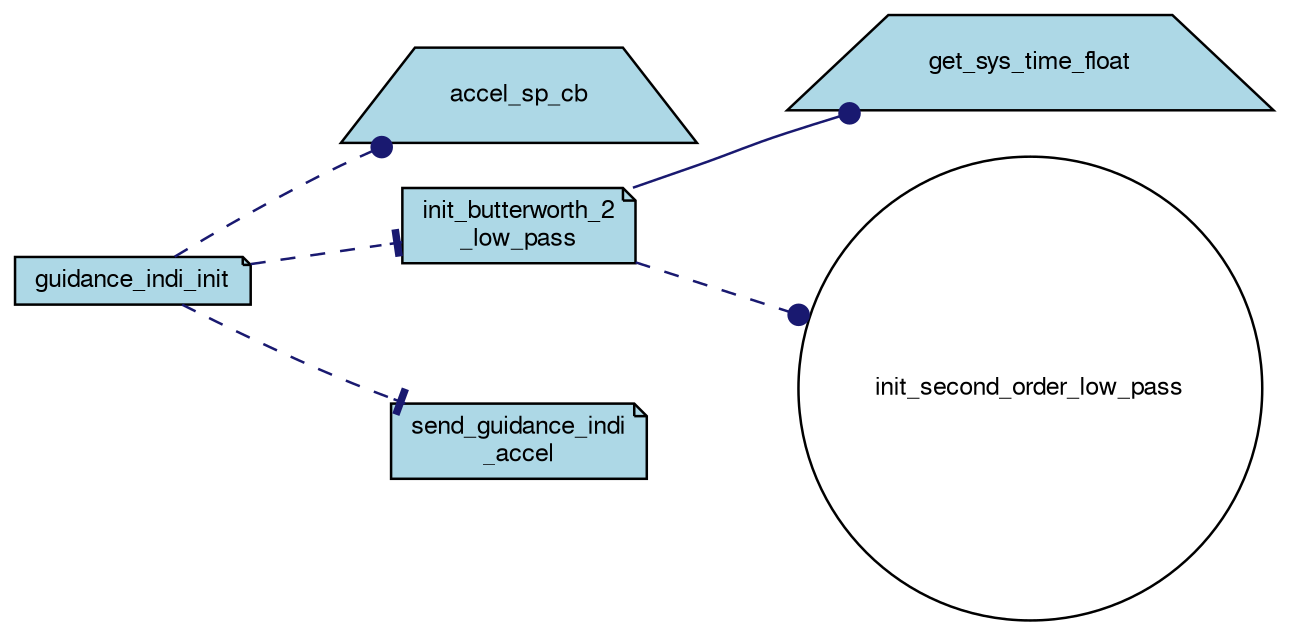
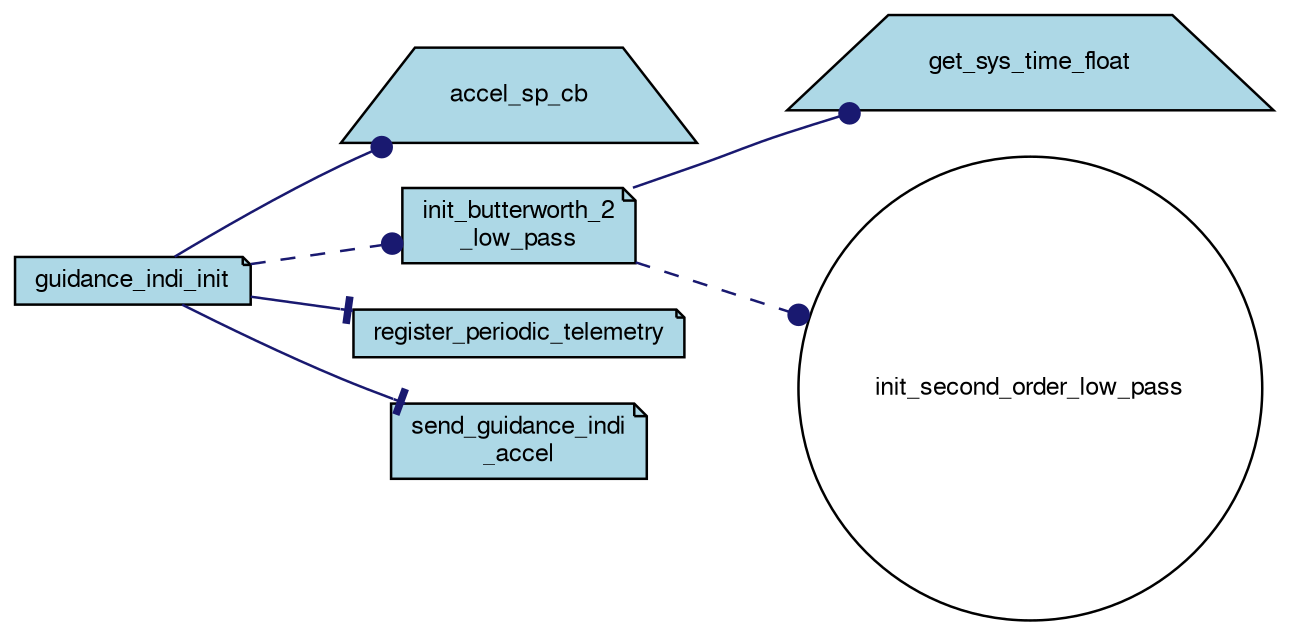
edge "guidance_indi_init" -> "accel_sp_cb": style dashed -> solid
edge "guidance_indi_init" -> "init_butterworth_2 _low_pass": arrowhead tee -> dot
node "register_periodic_telemetry": added
edge "guidance_indi_init" -> "send_guidance_indi _accel": style dashed -> solid
